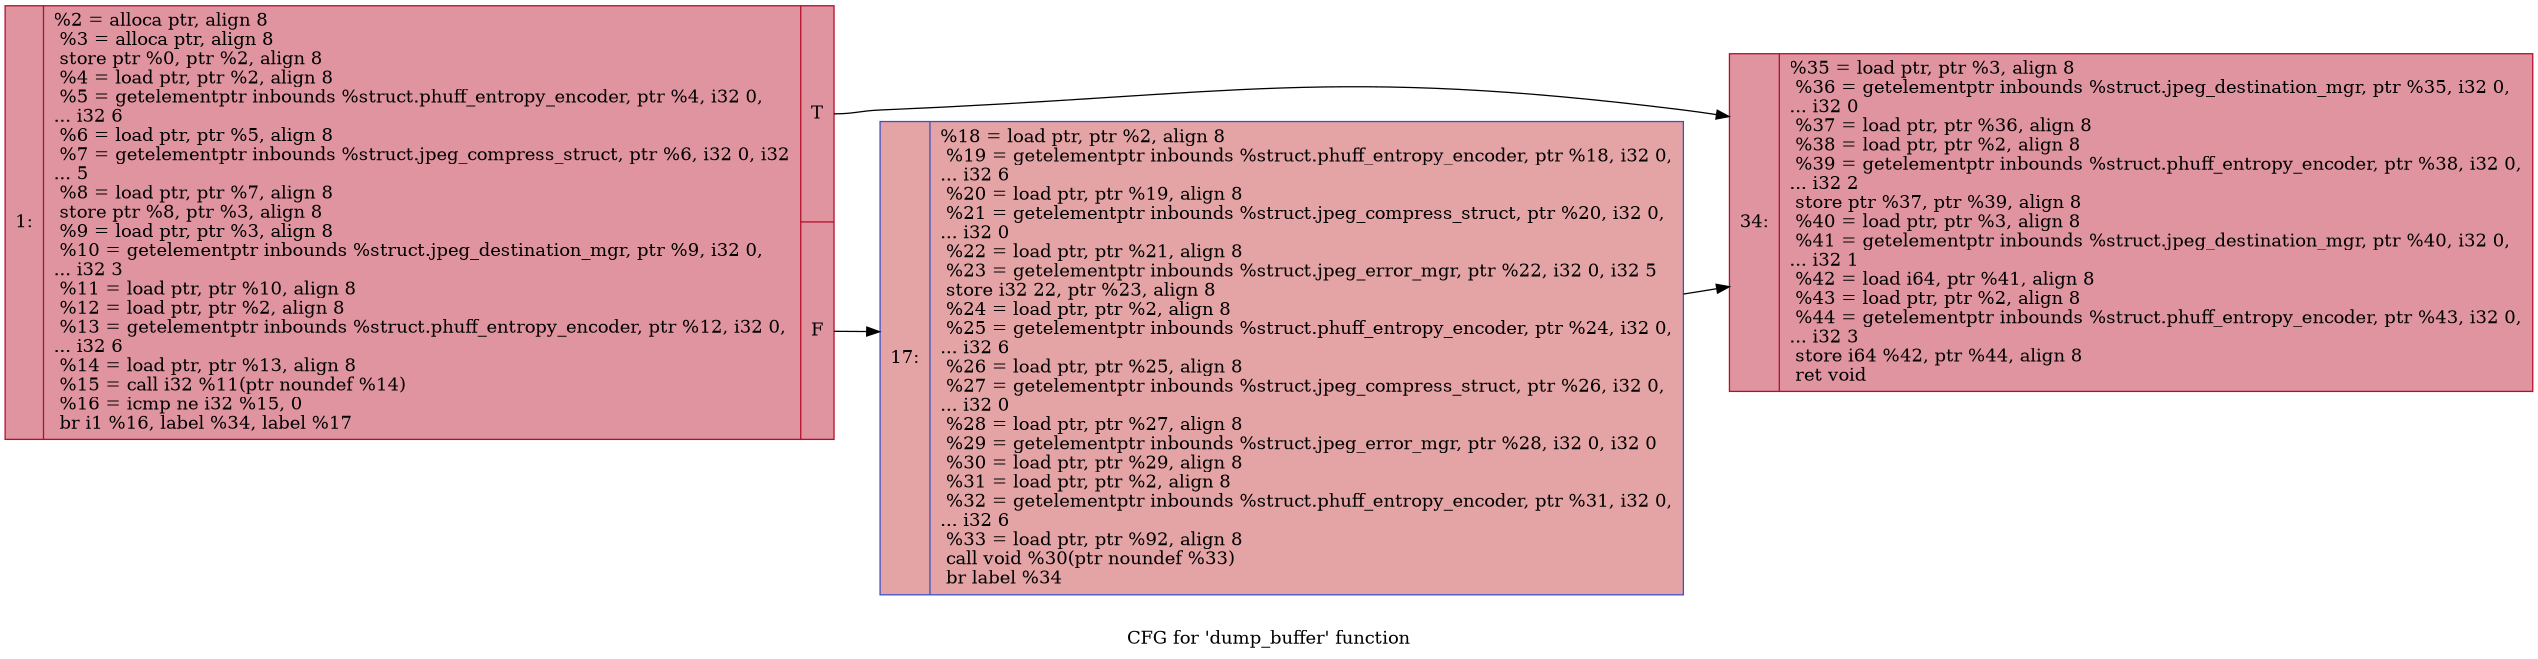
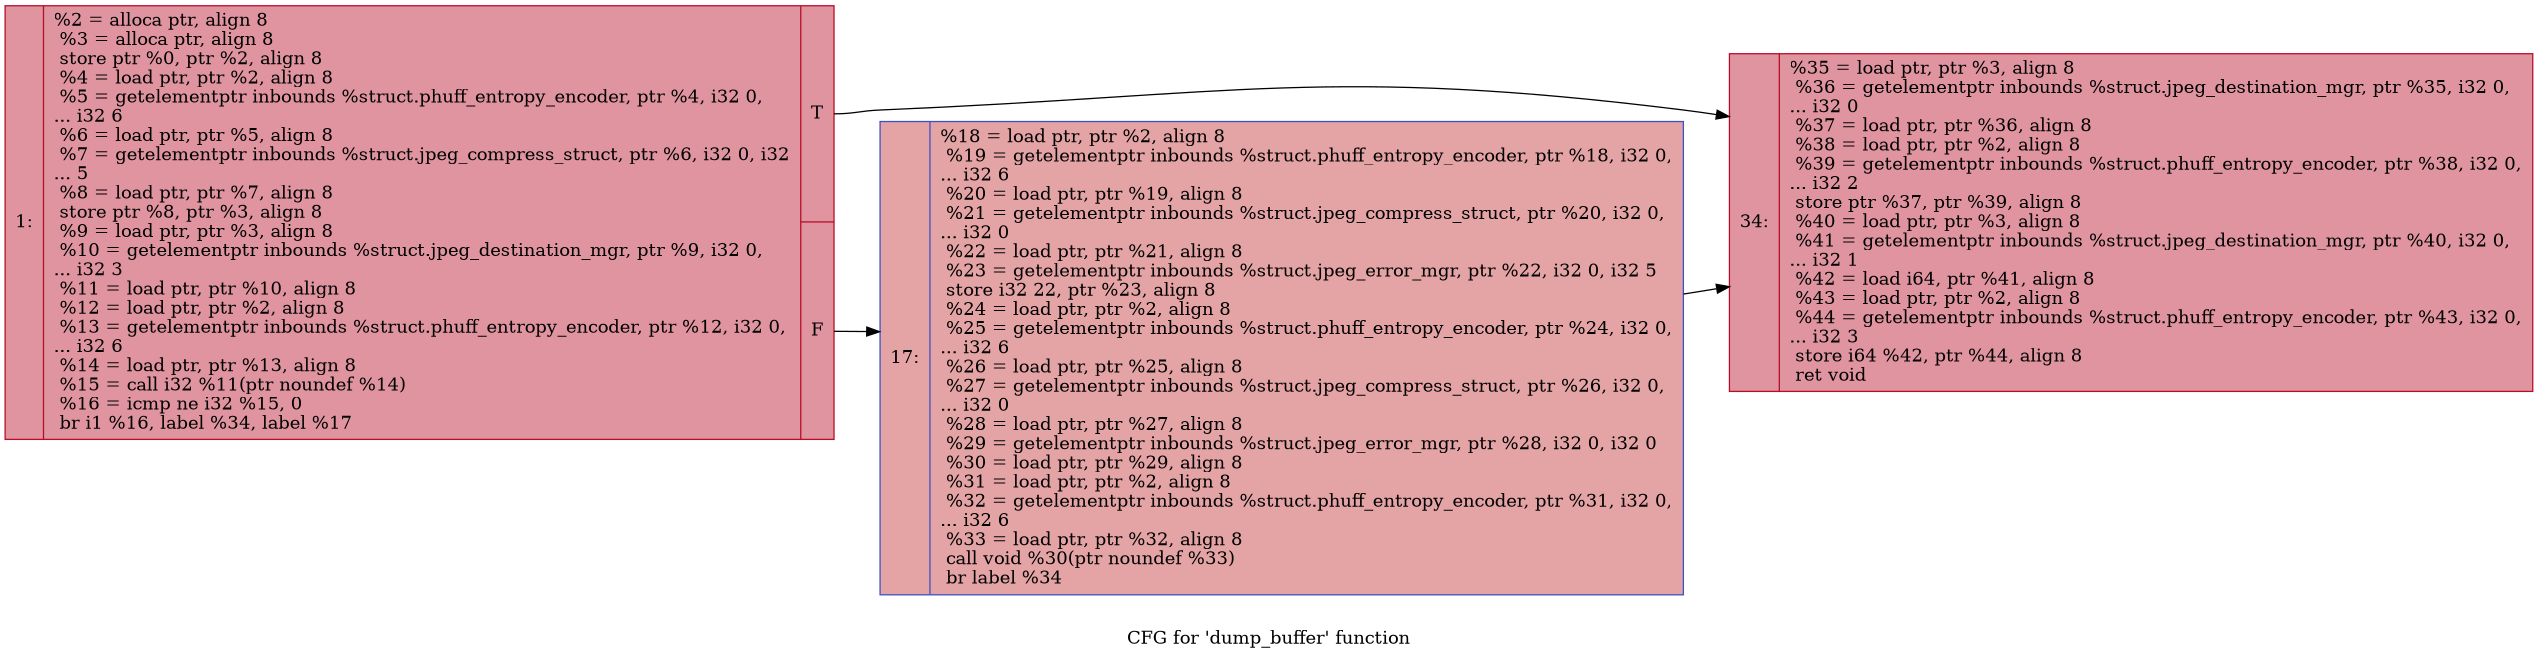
node "17:": text "%33 = load ptr, ptr %92, align 8" -> "%33 = load ptr, ptr %32, align 8"
